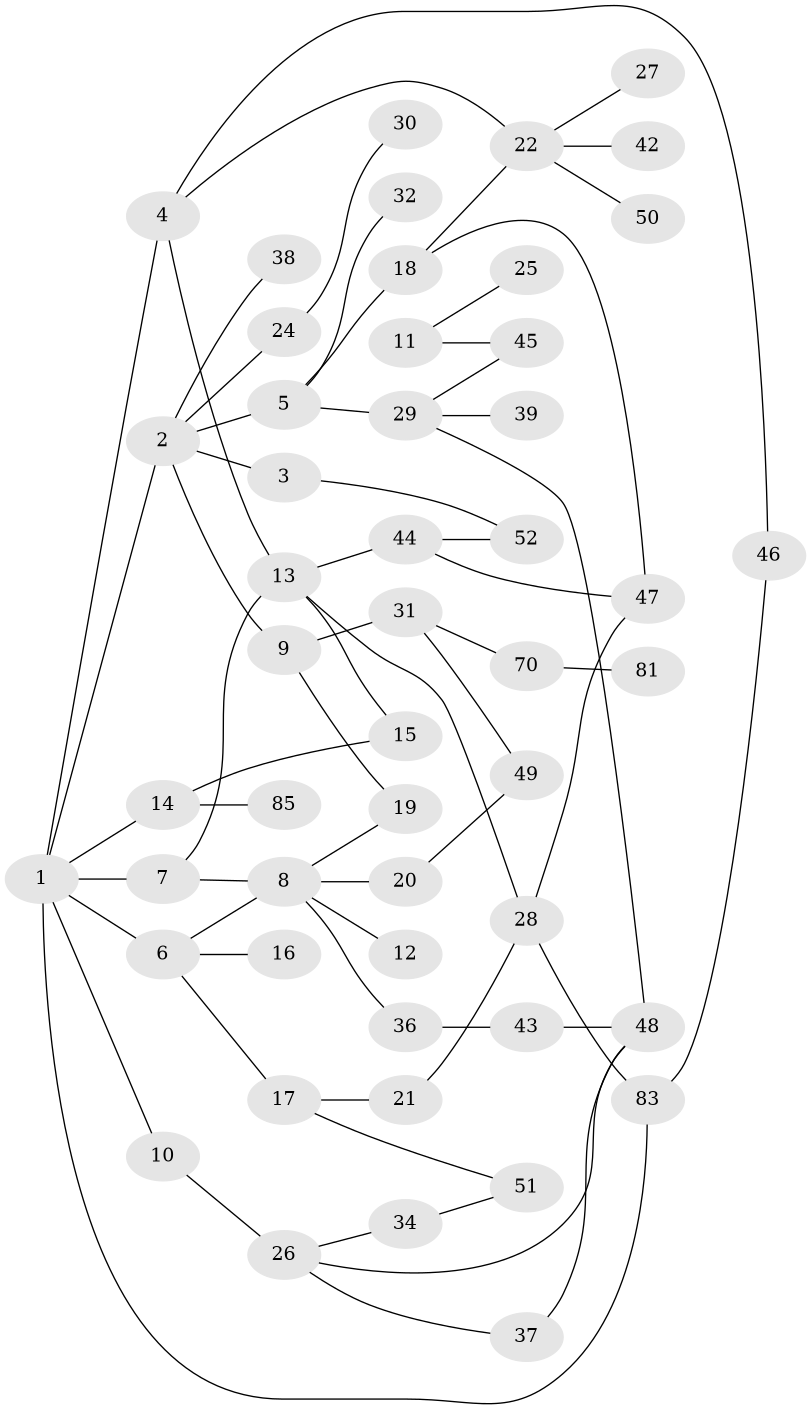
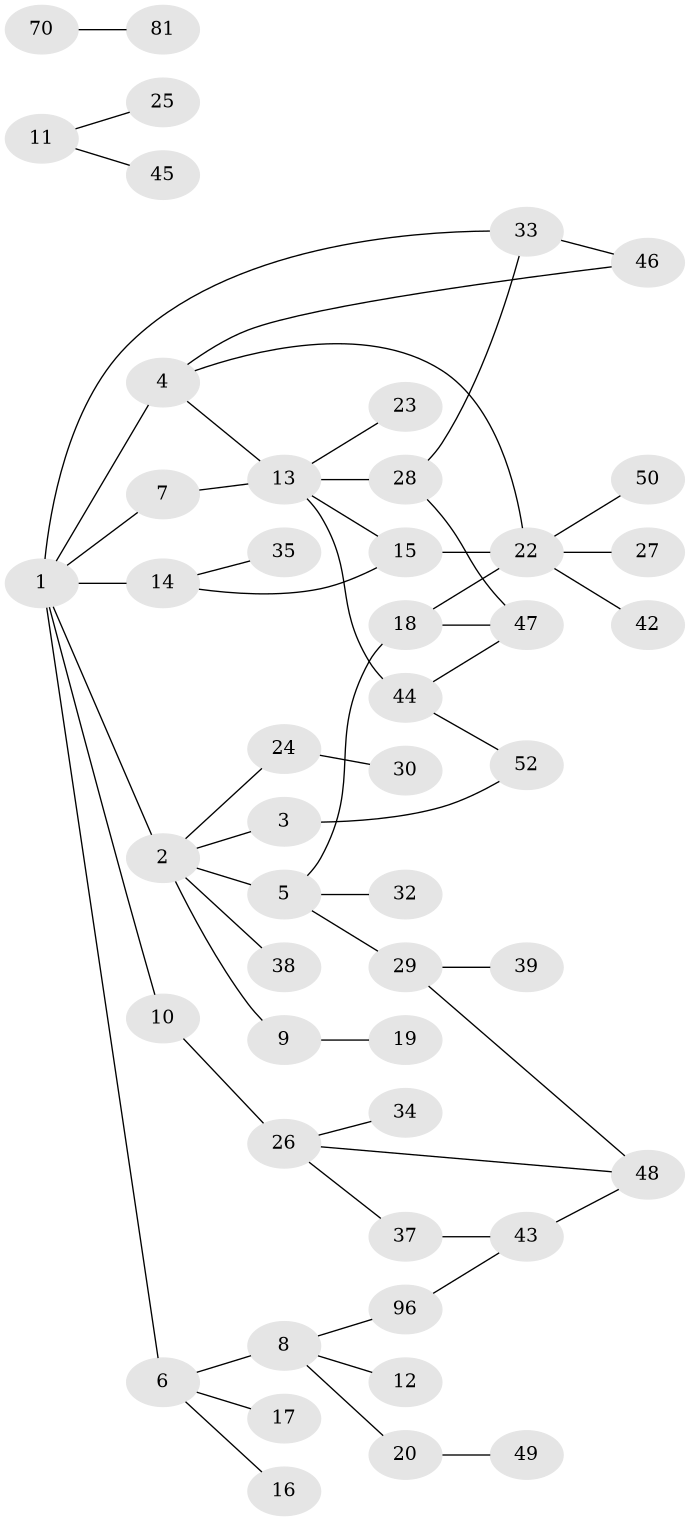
edge "45" -- "29": removed
node "23": added
edge "15" -- "22": added
node "31": removed
node "85": label "85" -> "35"
edge "19" -- "8": removed
edge "7" -- "8": removed
node "36": label "36" -> "96"
node "21": removed
node "83": label "83" -> "33"
node "51": removed
edge "48" -- "37": now "43" -- "37"
